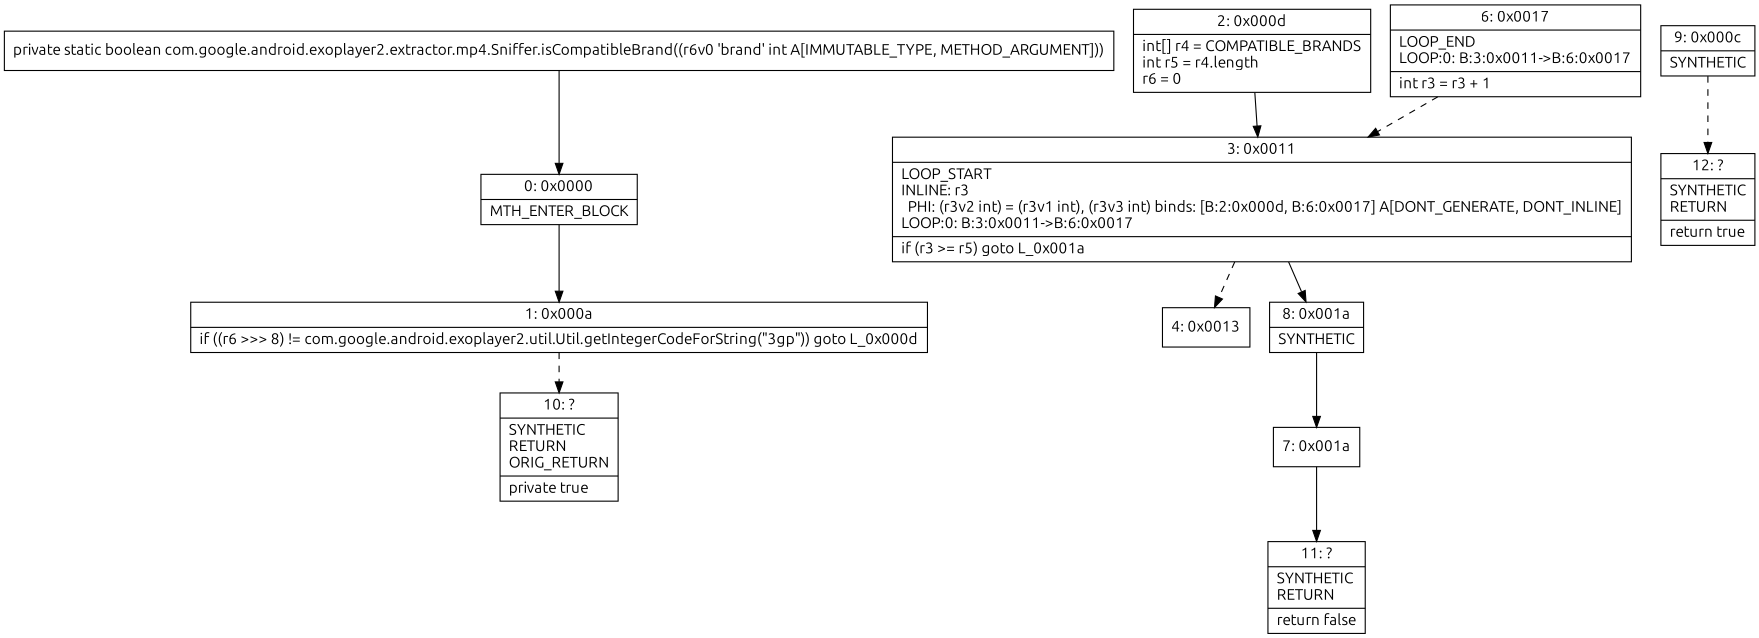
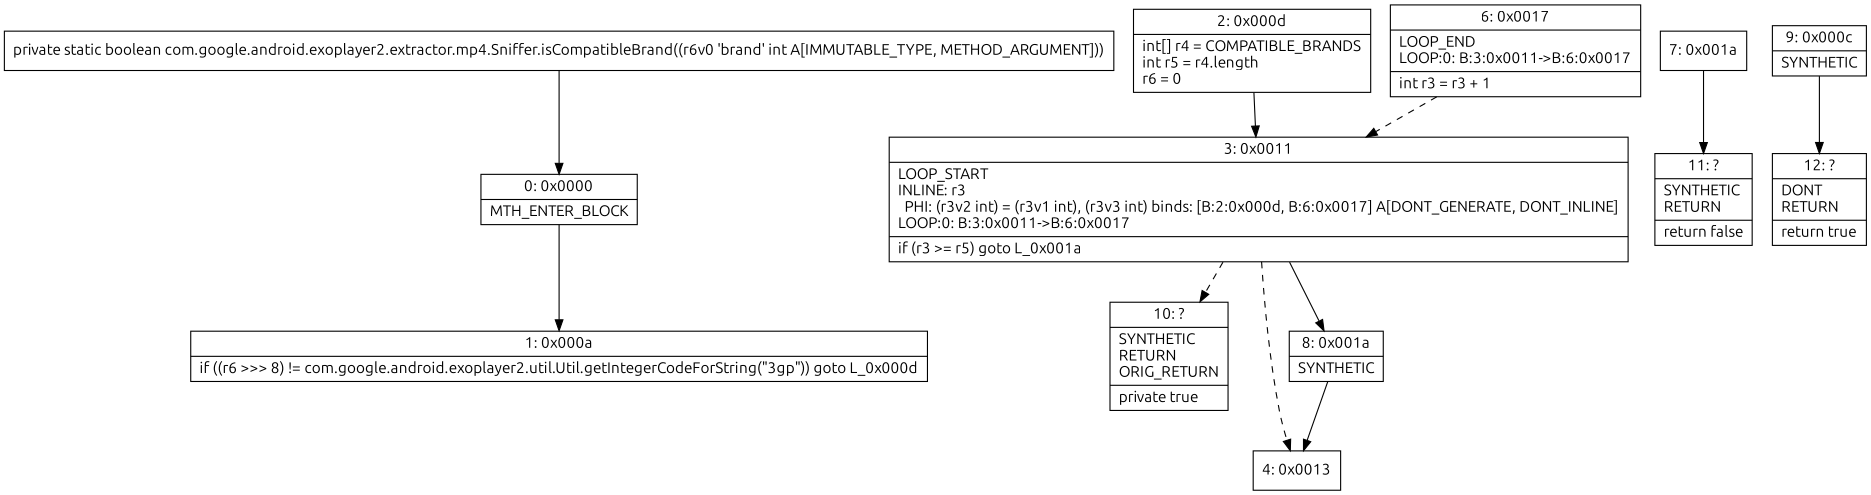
edge "9: 0x000c" -> "12: ?": style dashed -> solid
node "12: ?": text "SYNTHETIC" -> "DONT"
edge "1: 0x000a" -> "10: ?": now "3: 0x0011" -> "10: ?"
edge "8: 0x001a" -> "7: 0x001a": now "8: 0x001a" -> "4: 0x0013"
